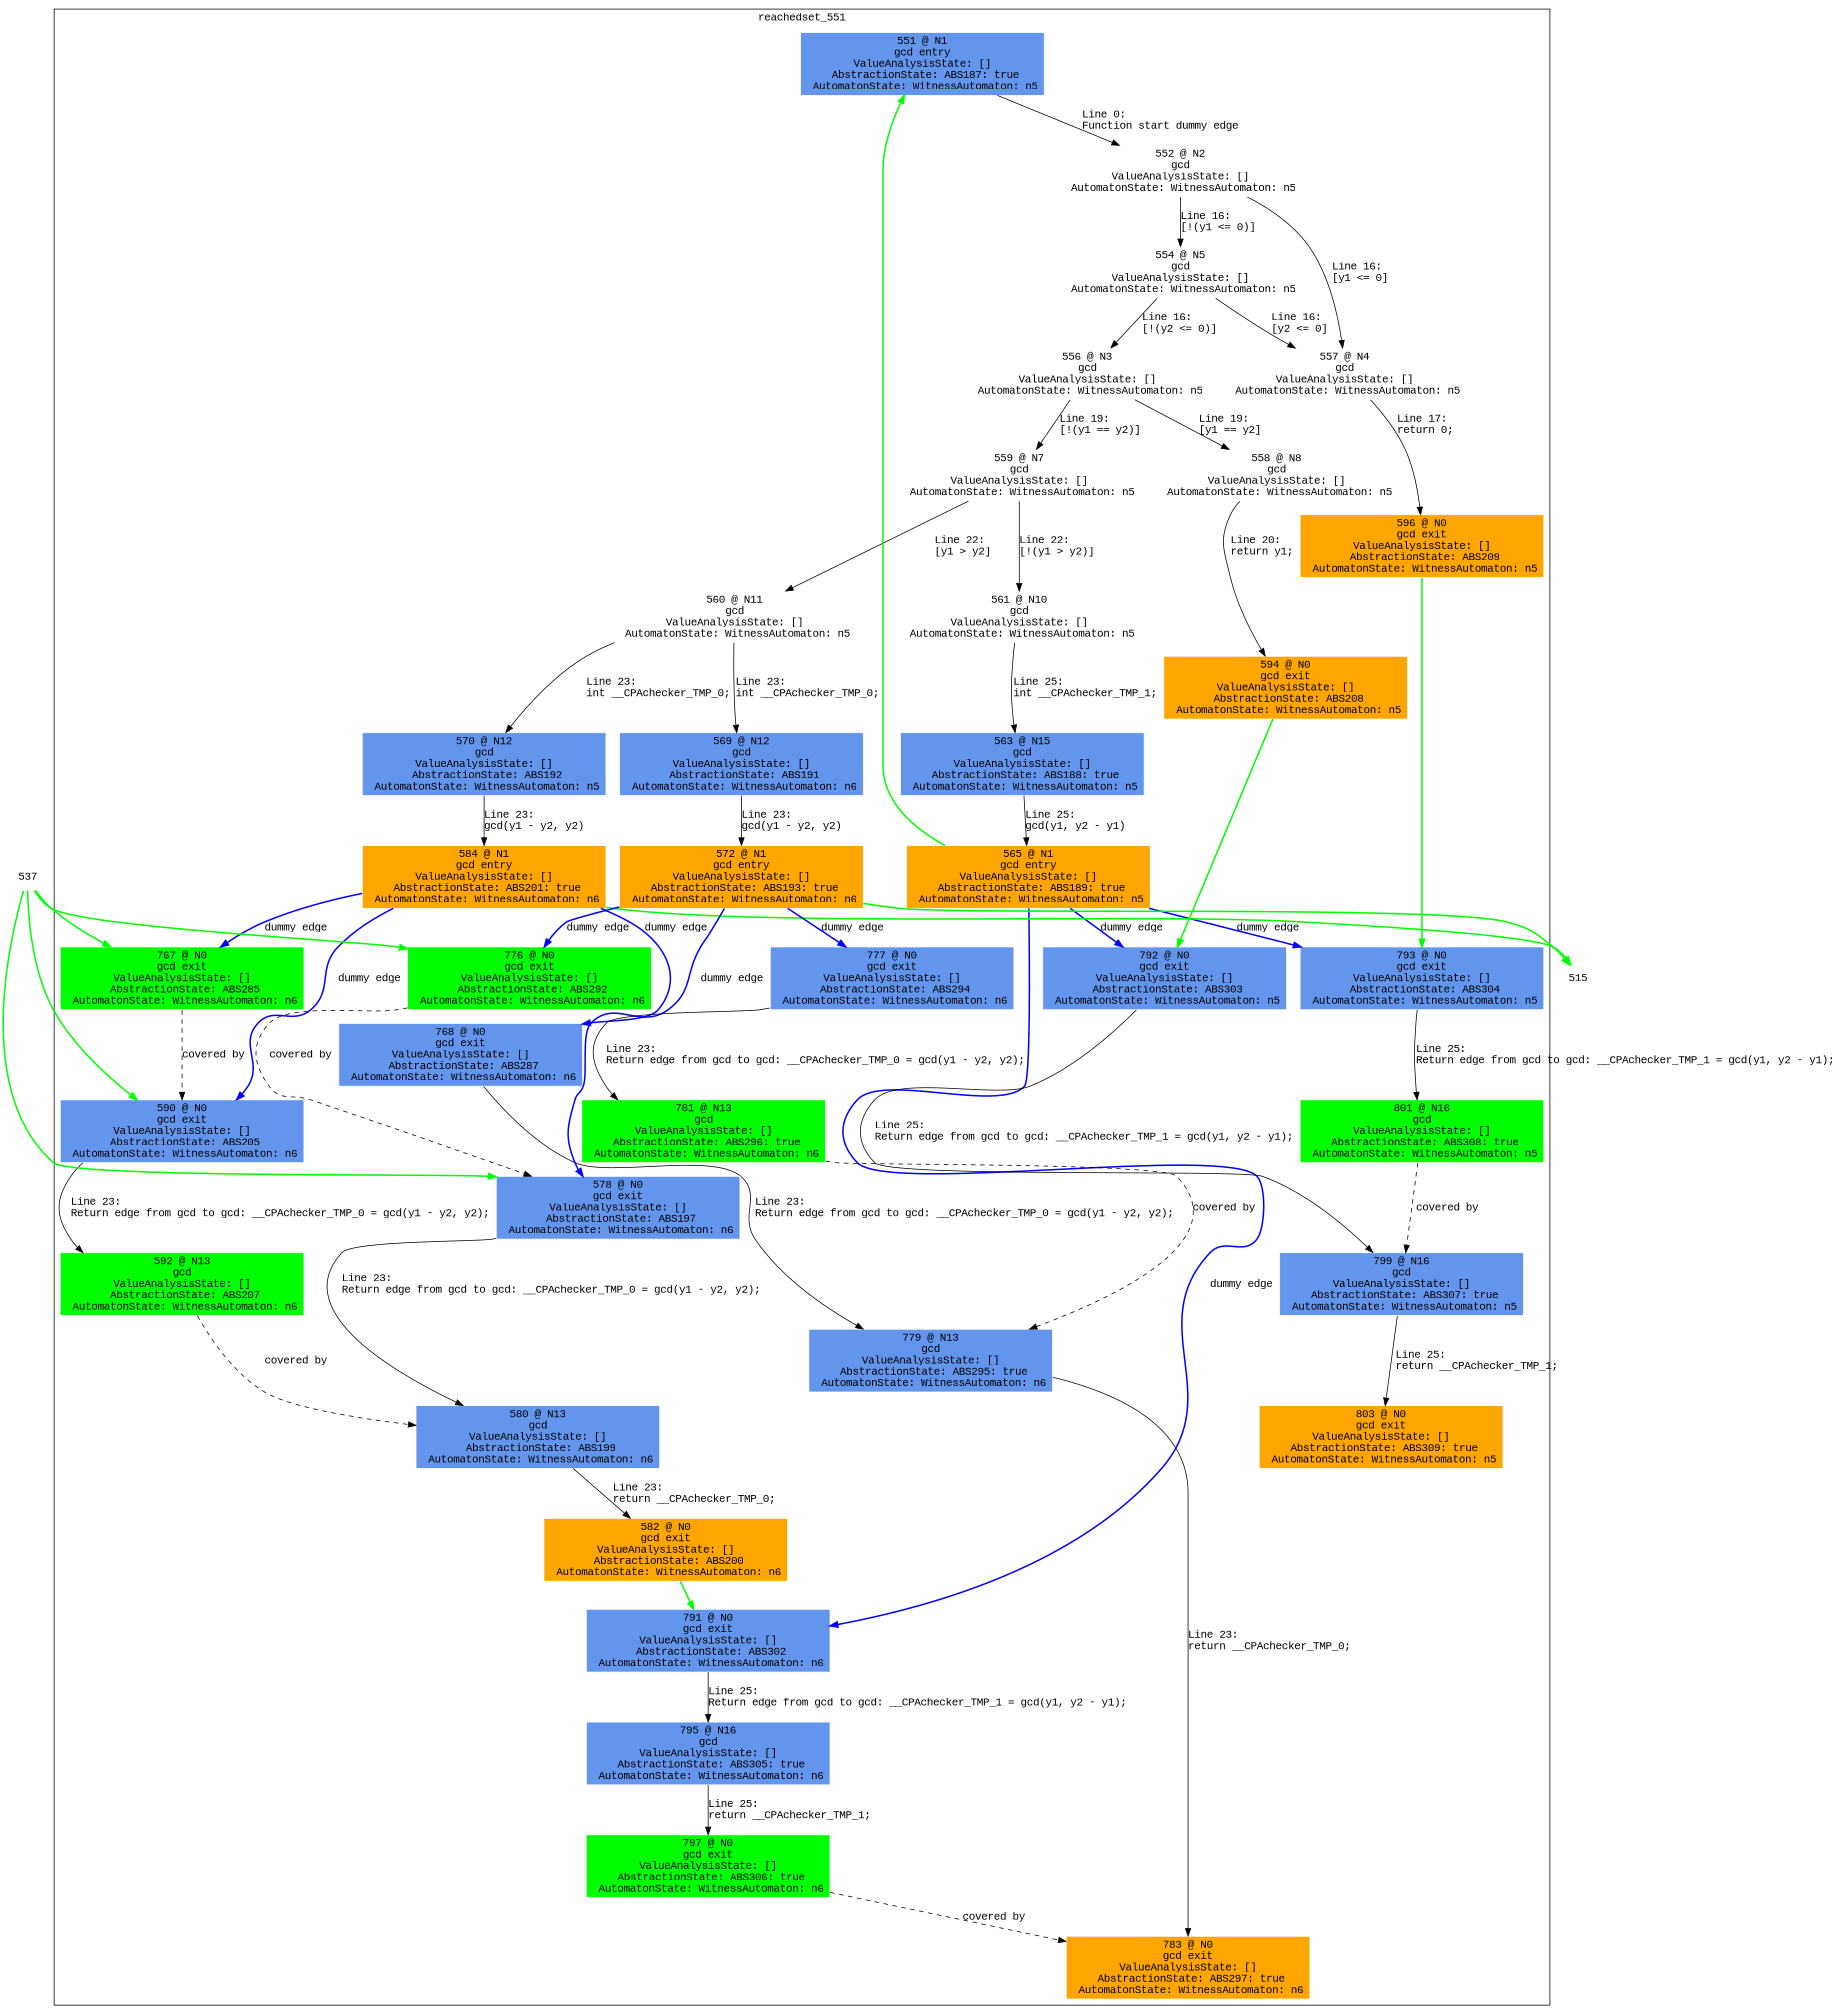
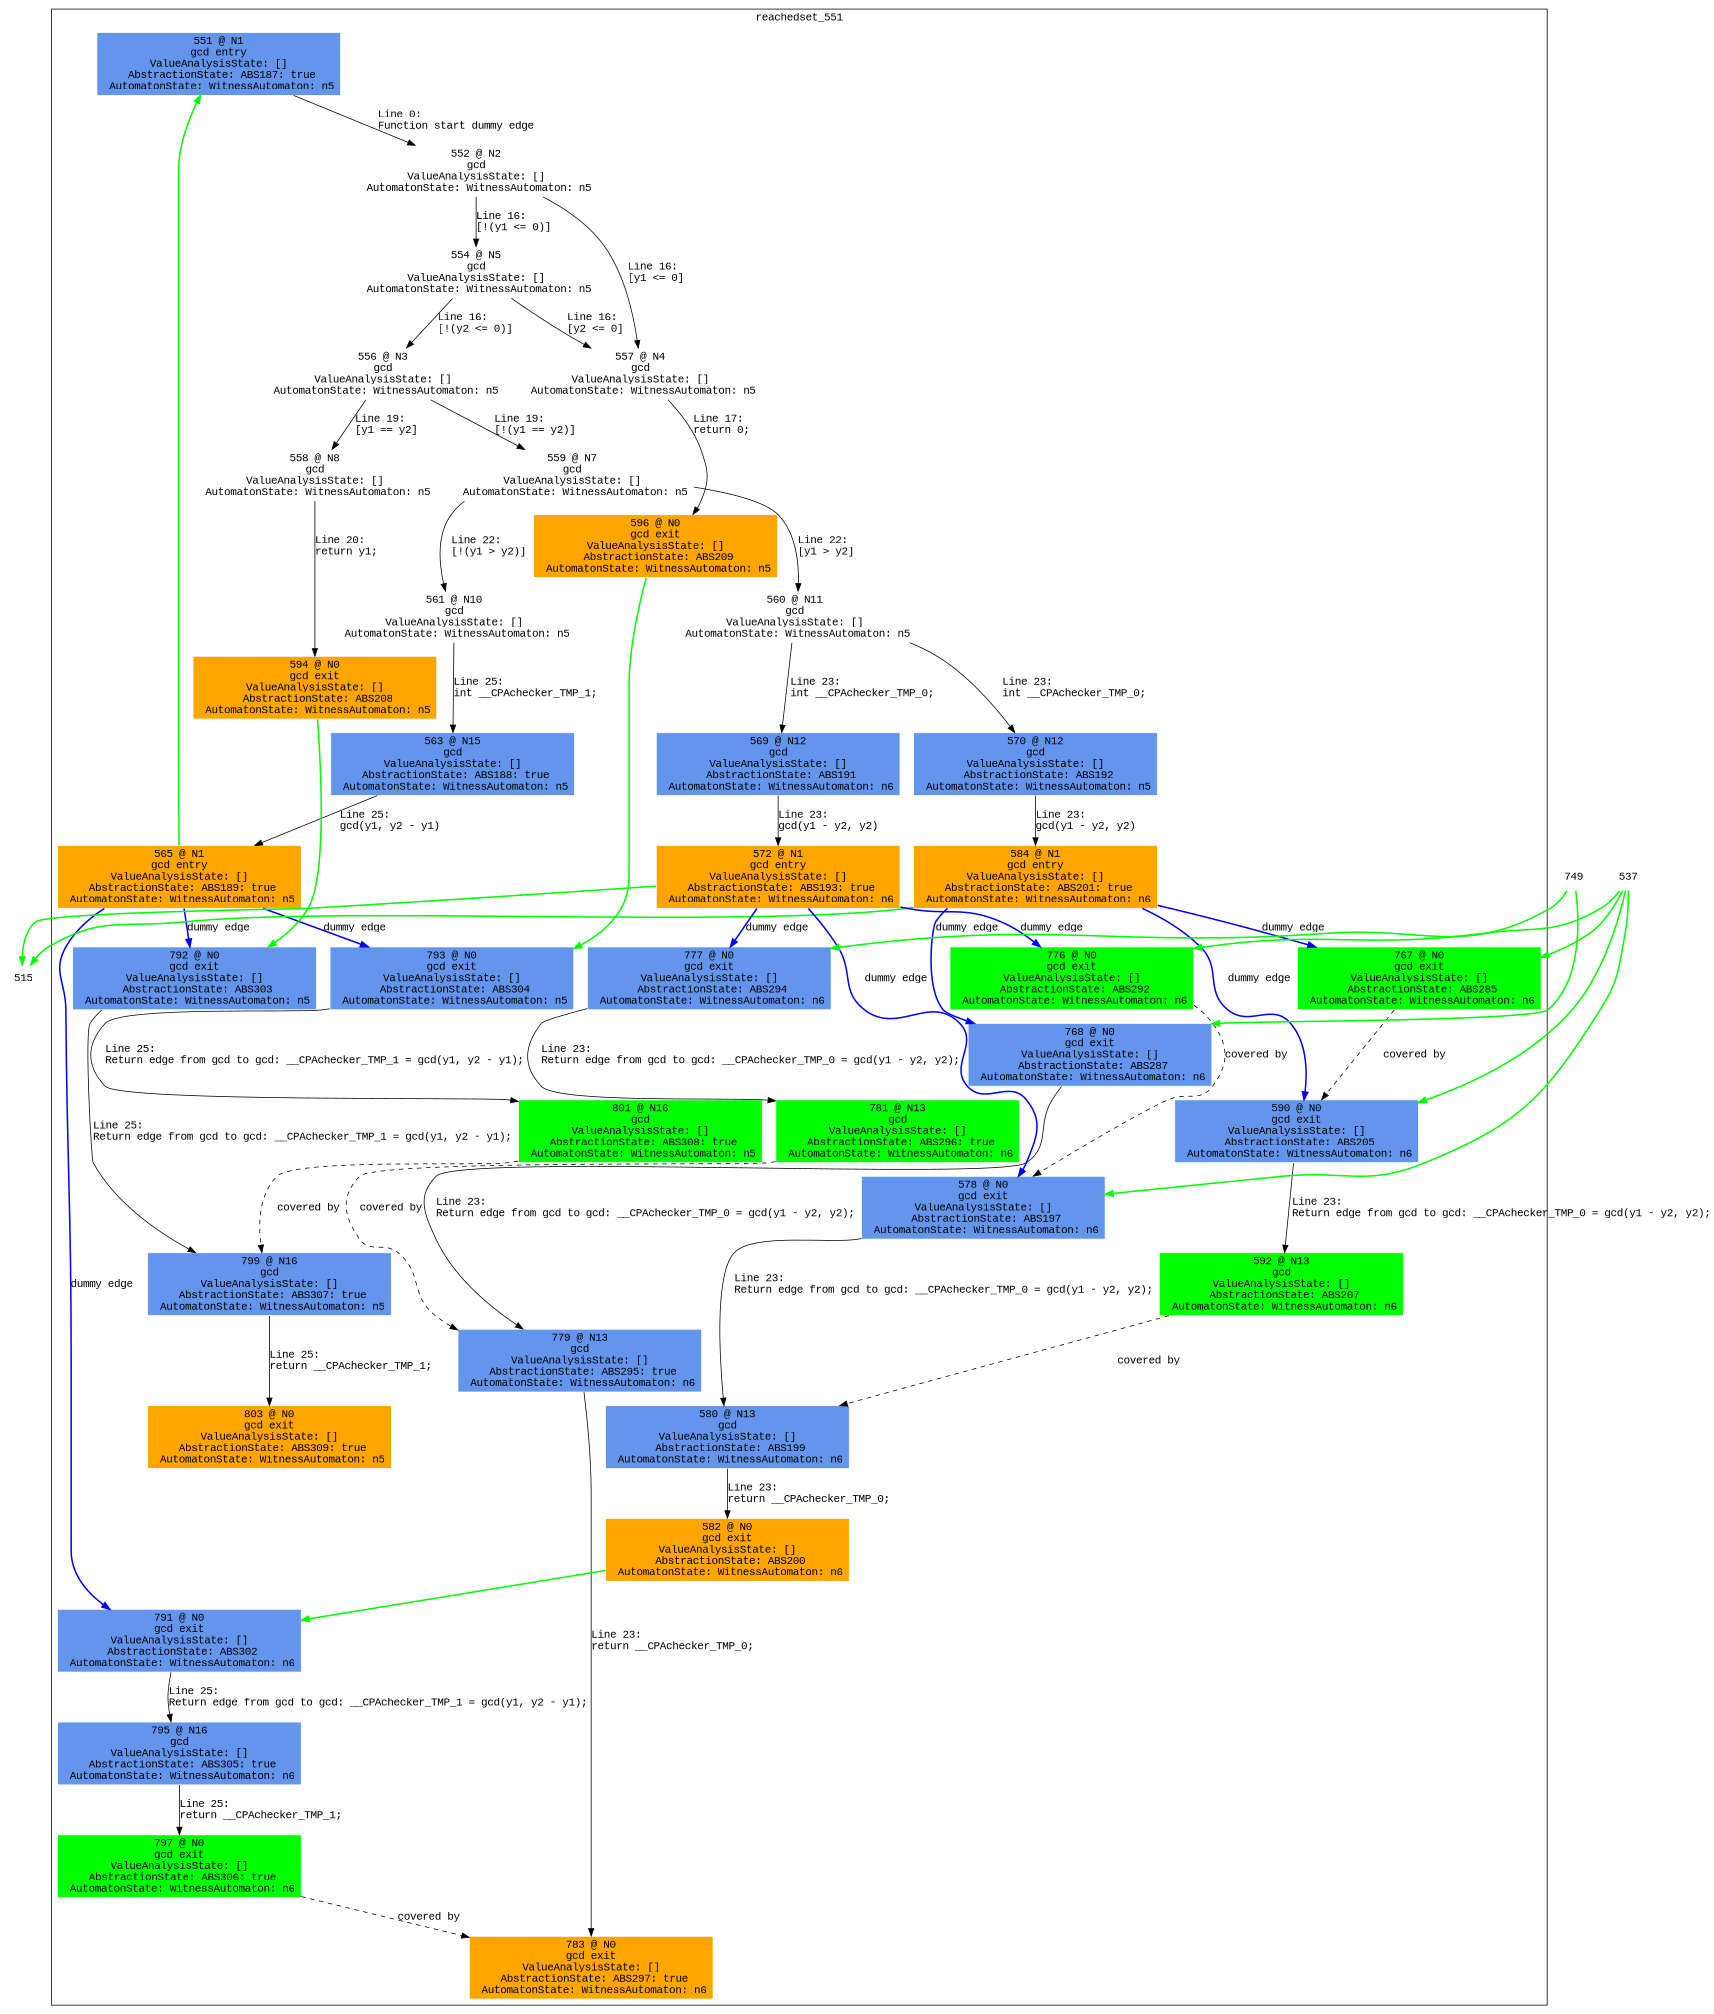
node "749": added
